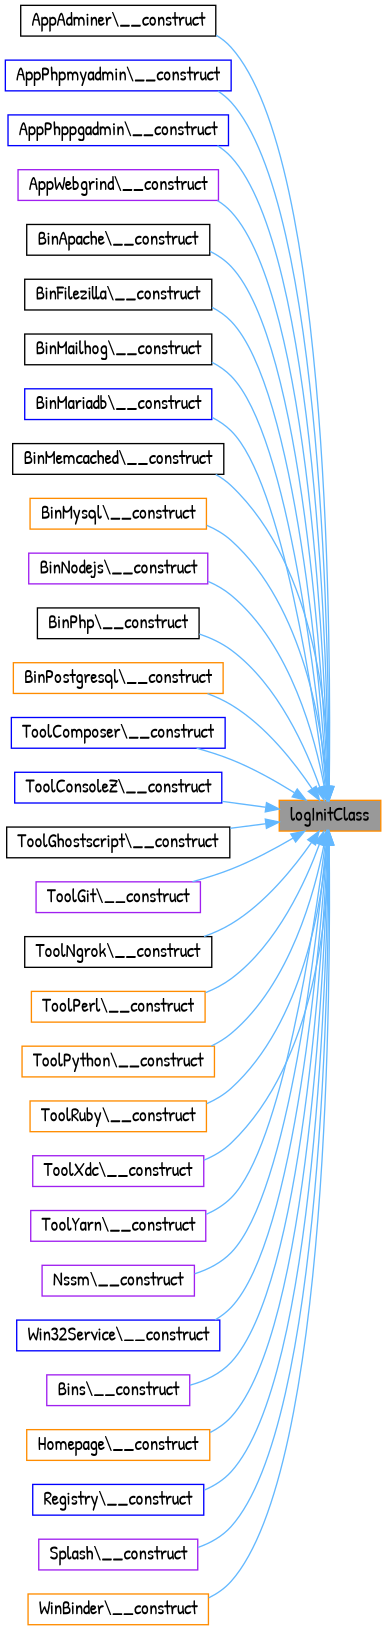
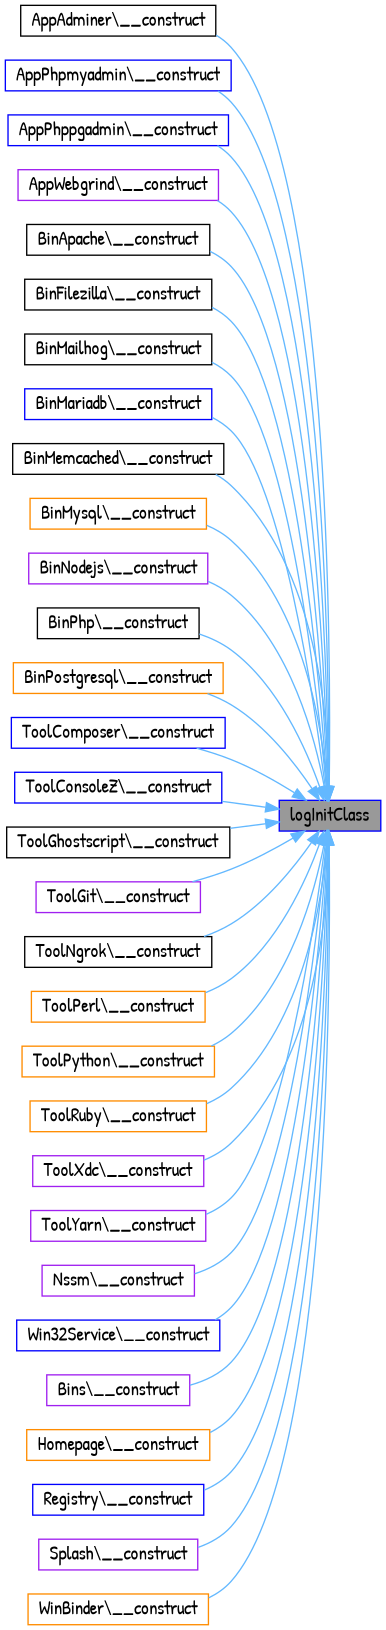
node "logInitClass": color darkorange -> blue
